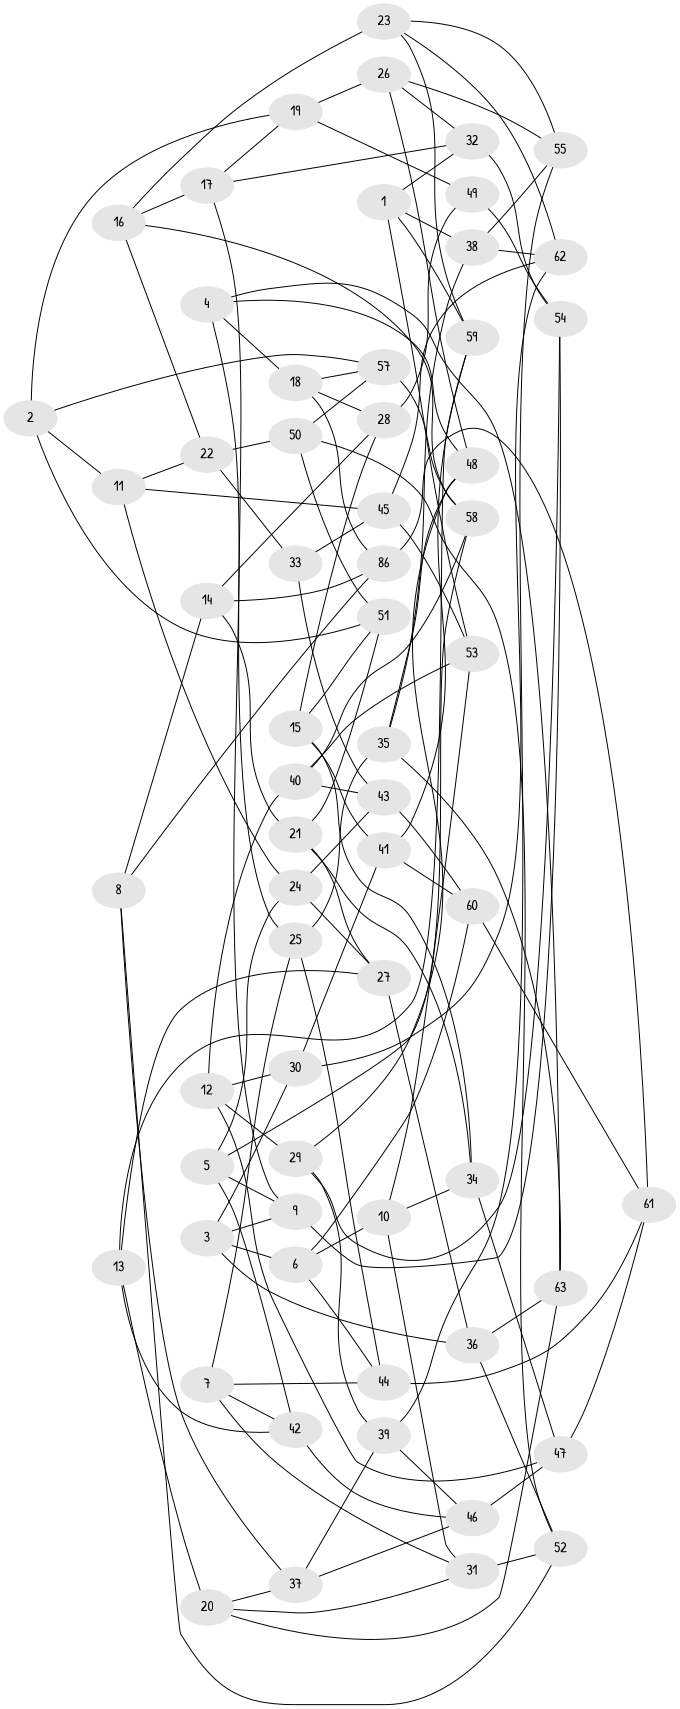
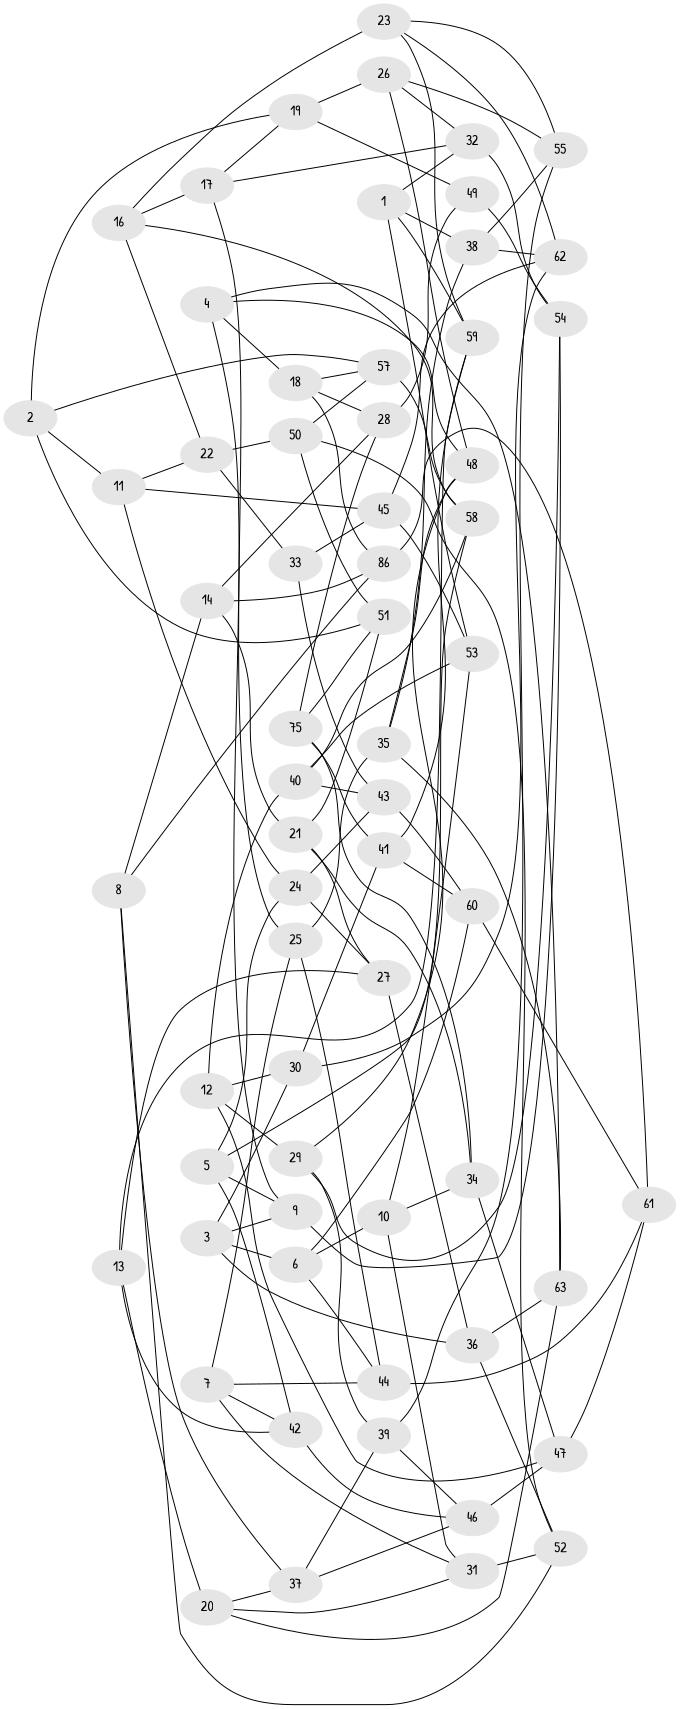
node "15": label "15" -> "75"
